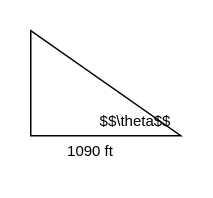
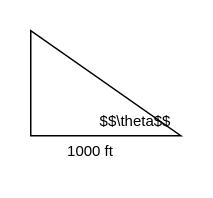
node "1090 ft": label "1090 ft" -> "1000 ft"
